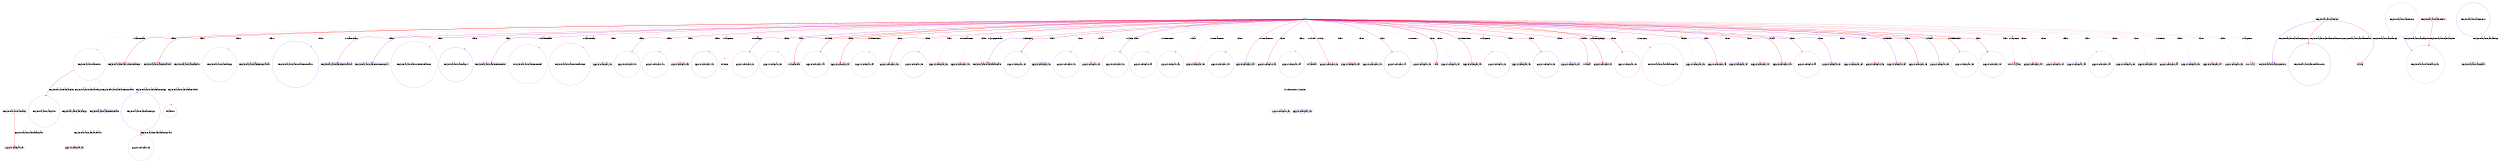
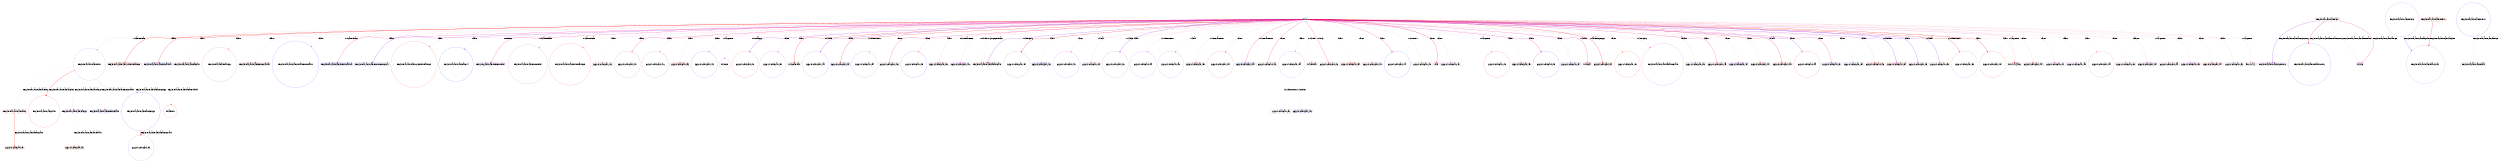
edge "NULL" -> "366561cd:18f2b056a0b:-7fad": color red -> purple
edge "NULL" -> "366561cd:18f2b056a0b:-7ff8": color red -> purple
edge "NULL" -> "366561cd:18f2b056a0b:-7fcc": style bold -> dotted
edge "NULL" -> "PEC2-herrerias-ramirez-alex:Rating1_4": label "rdf:first" -> "owl:members"
edge "NULL" -> "366561cd:18f2b056a0b:-7fd6": label "rdf:first" -> "swrl:builtin"
edge "NULL" -> "366561cd:18f2b056a0b:-7fc9": label "rdf:rest" -> "head:rest"
edge "NULL" -> "366561cd:18f2b056a0b:-7faa": label "owl:members" -> "swrl:arguments"
node "PEC2-herrerias-ramirez-alex:Rating5_8": label "PEC2-herrerias-ramirez-alex:Rating5_8" -> "PEC2-herrerias-alex-alex:Rating5_8"
node "PEC2-herrerias-ramirez-alex:NotRecommended": label "PEC2-herrerias-ramirez-alex:NotRecommended" -> "PEC2-string-ramirez-alex:NotRecommended"
node "NULL2-herrerias-ramirez-alex:Recommended": label "NULL2-herrerias-ramirez-alex:Recommended" -> "PEC2-herrerias-ramirez-alex:Recommended"
node "366561cd:18f2b056a0b:-7ffb": removed
node "urn:swrl:var#r": label "urn:swrl:var#r" -> "fbe:swrl:var#r"
edge "PEC2-herrerias-ramirez-alex:Review" -> "PEC2-herrerias-ramirez-alex:Rating": added, label "PEC2-herrerias-ramirez-alex:hasRating"
